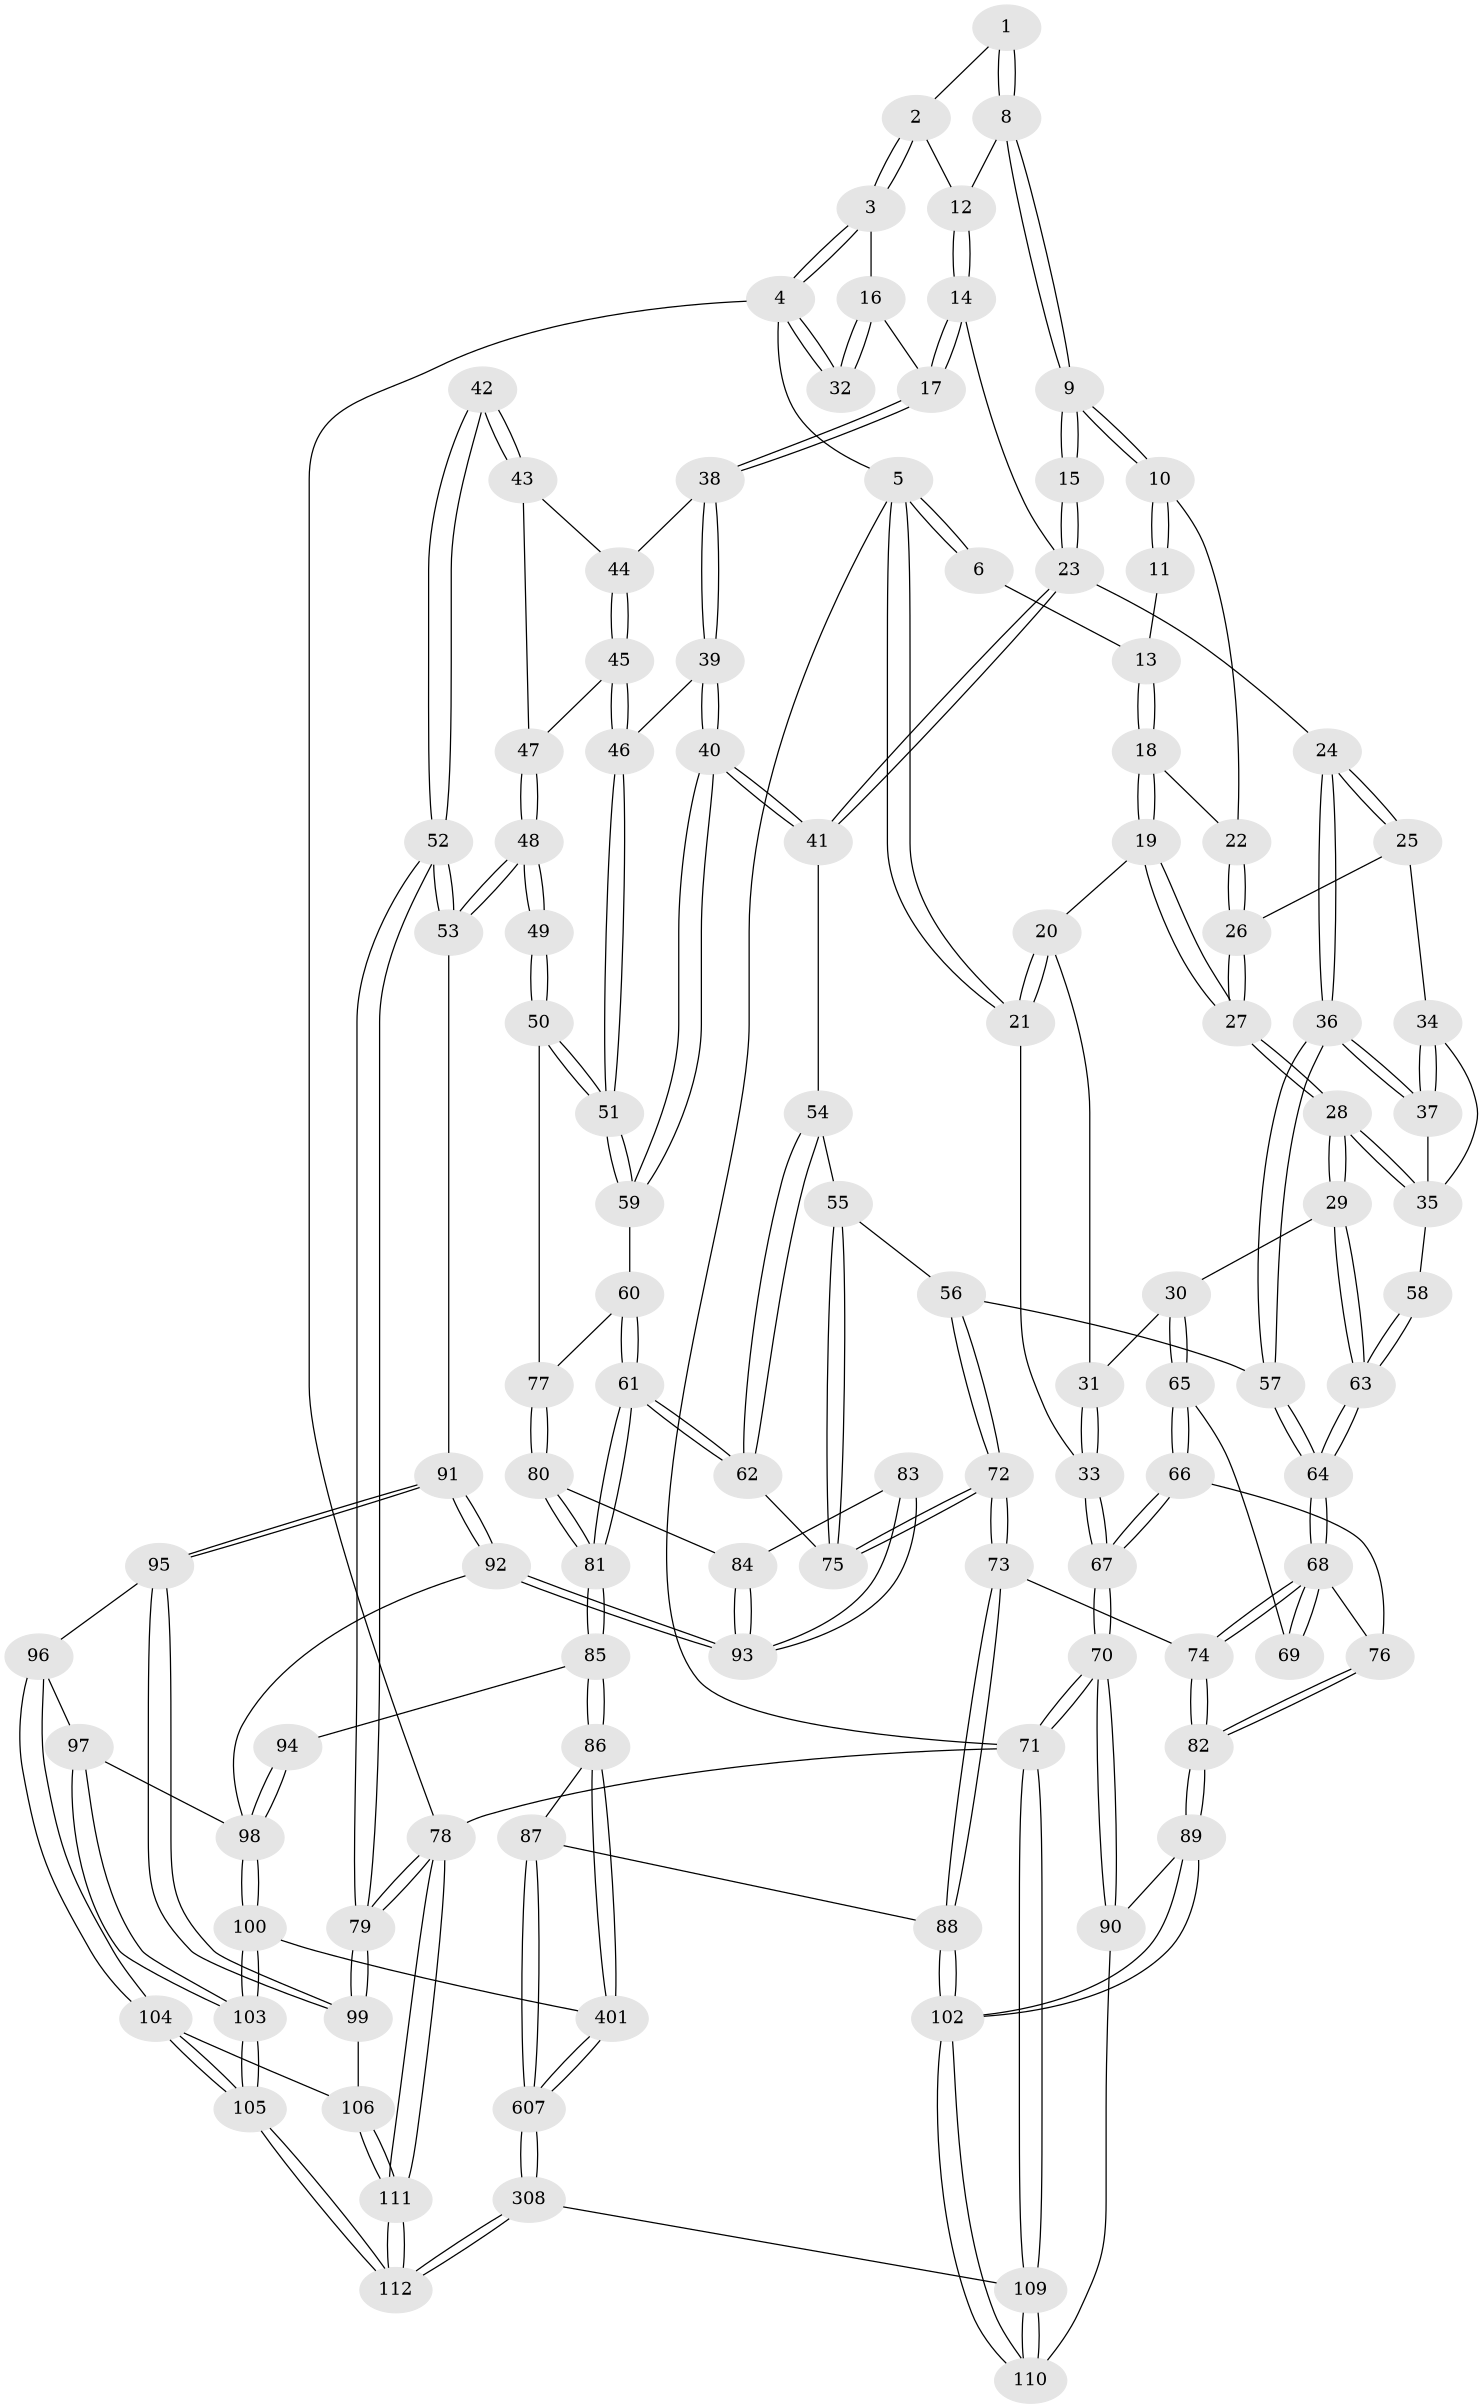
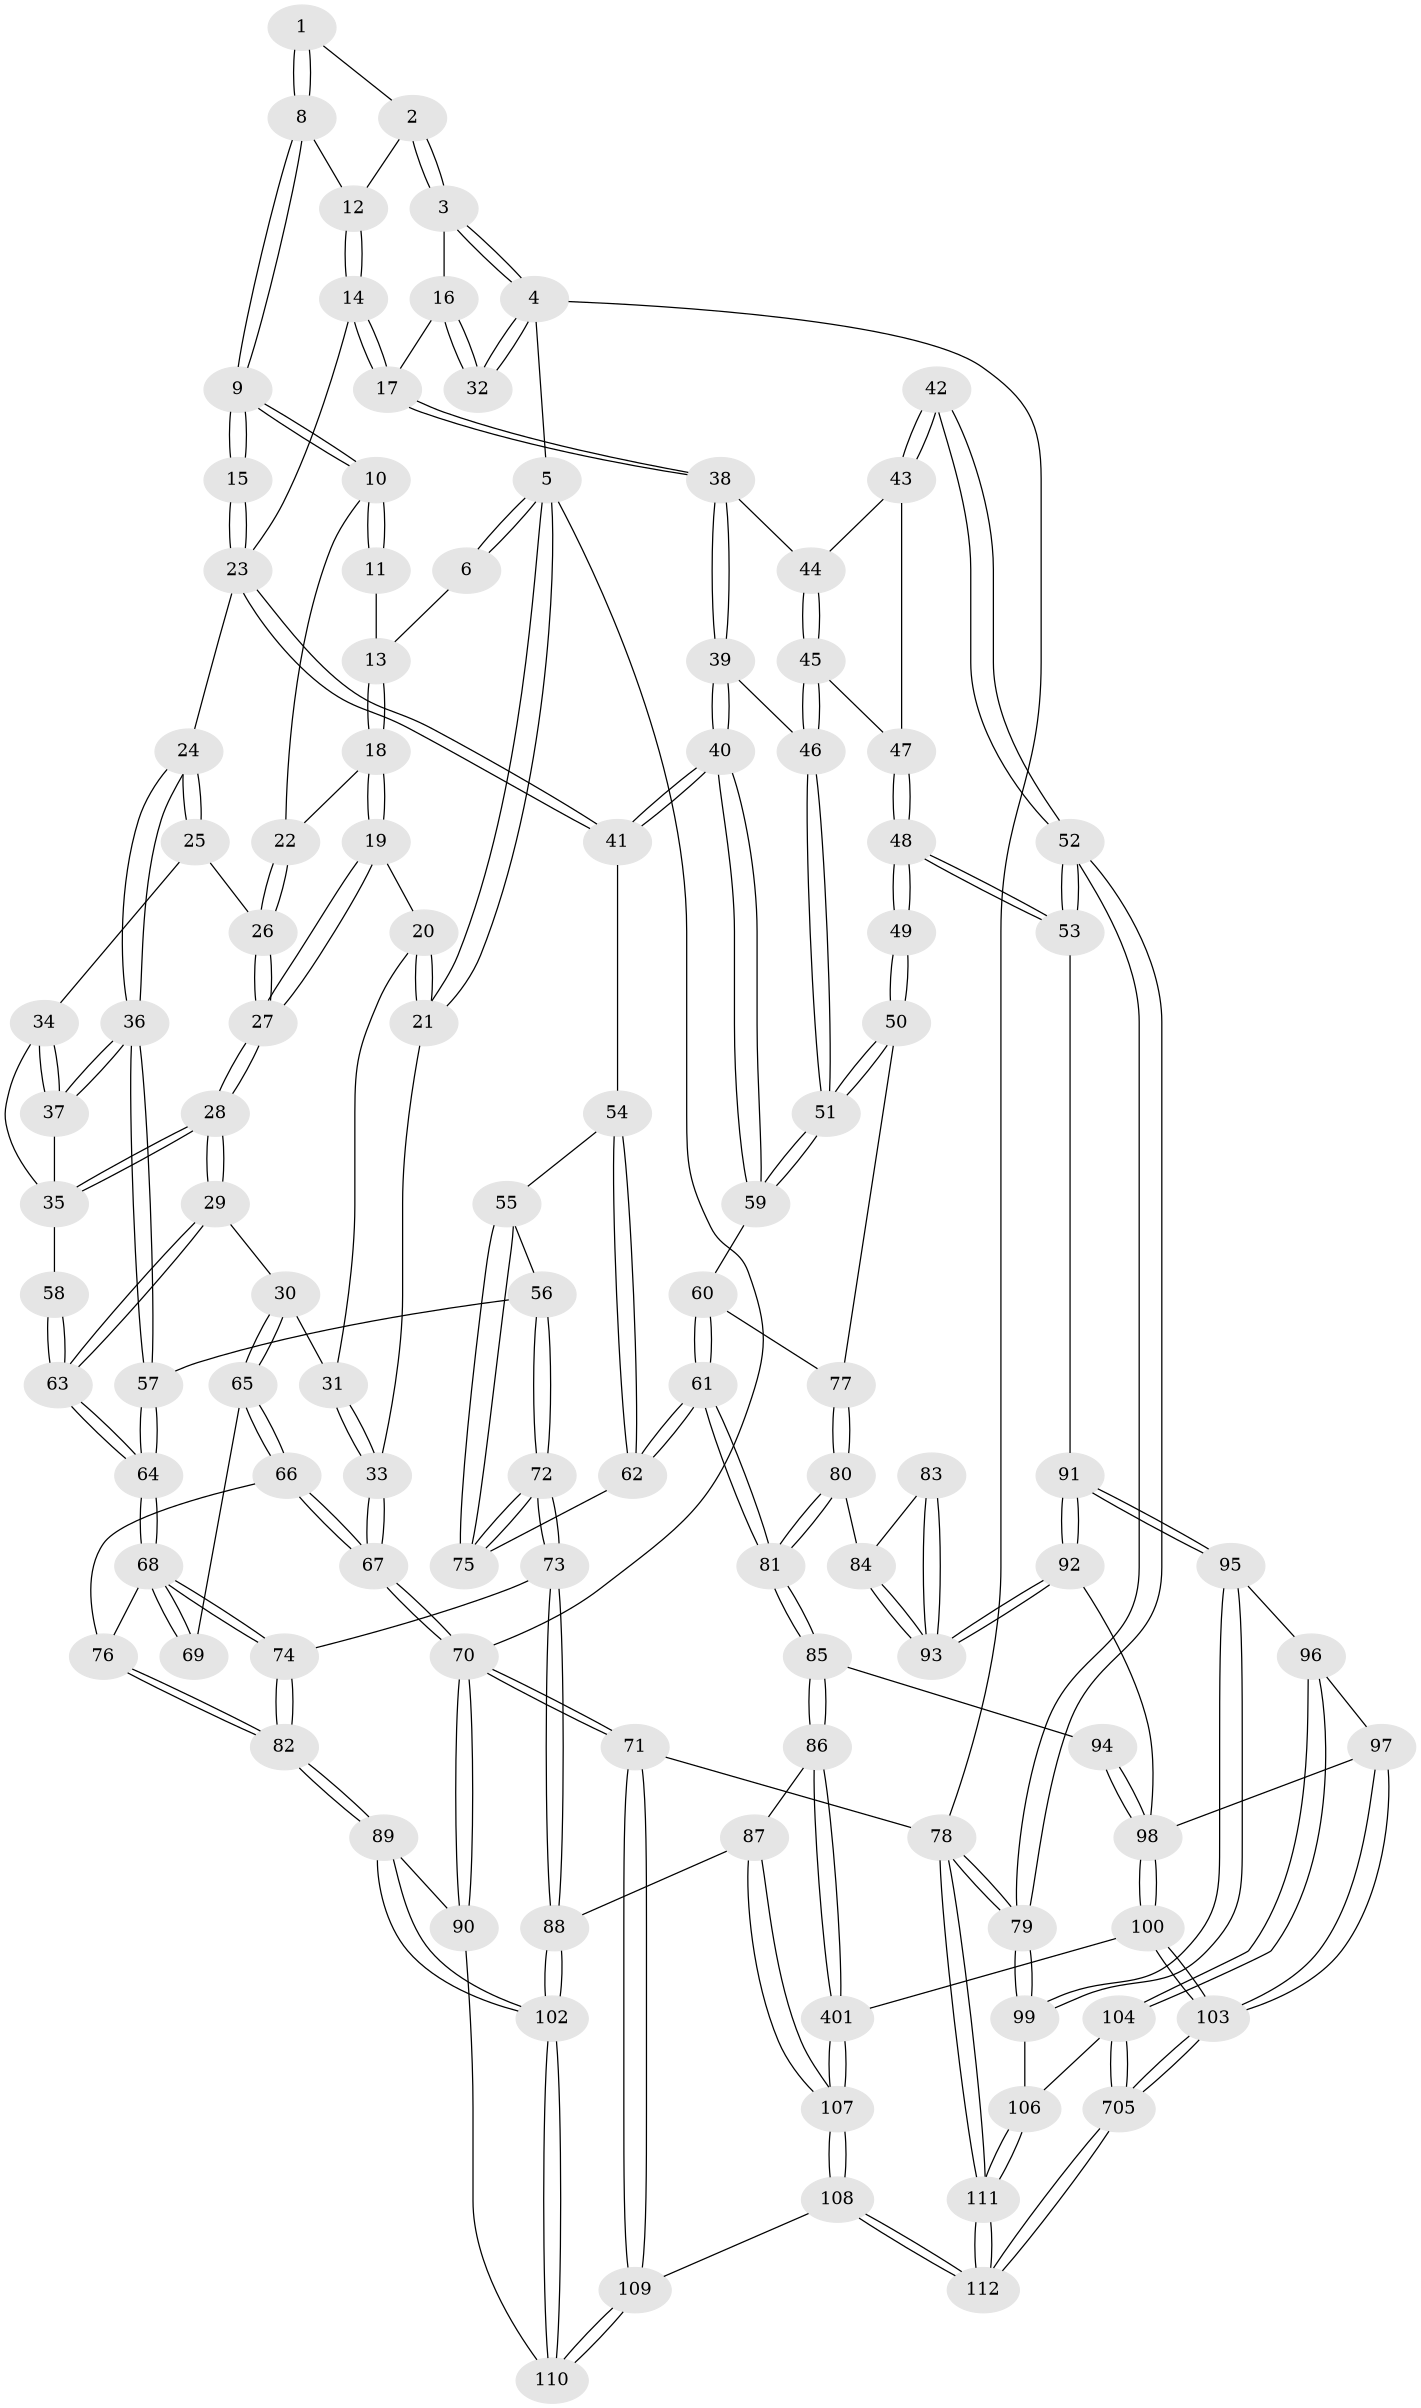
edge "5" -- "71": now "5" -- "70"
node "105": label "105" -> "705"
node "607": label "607" -> "107"
node "308": label "308" -> "108"
